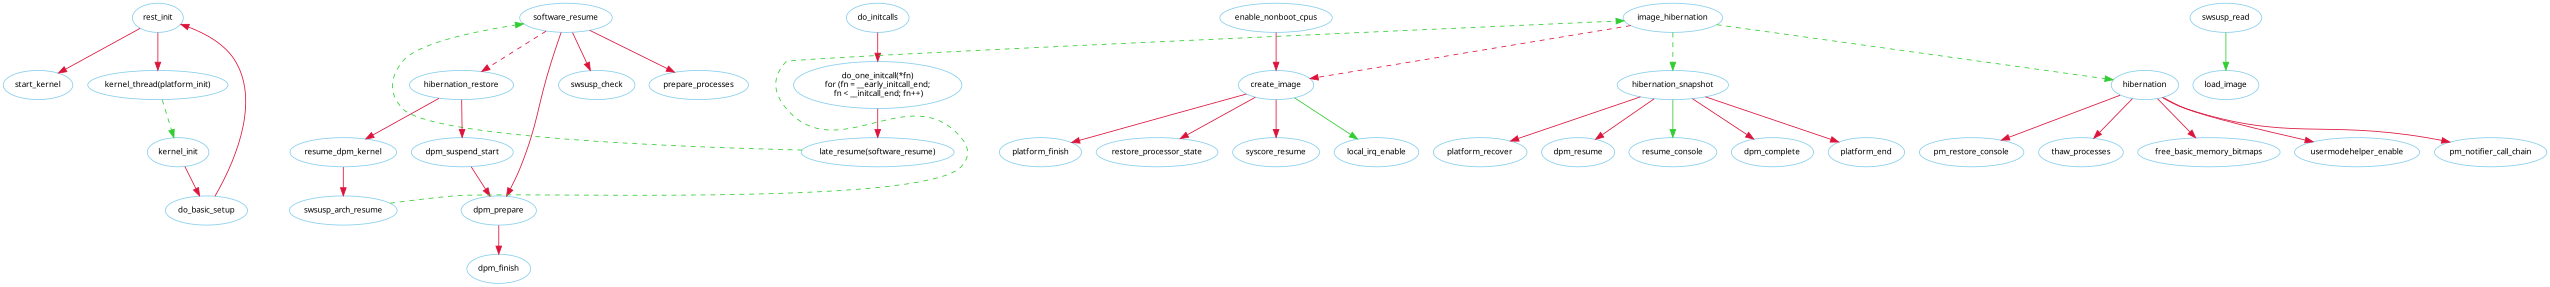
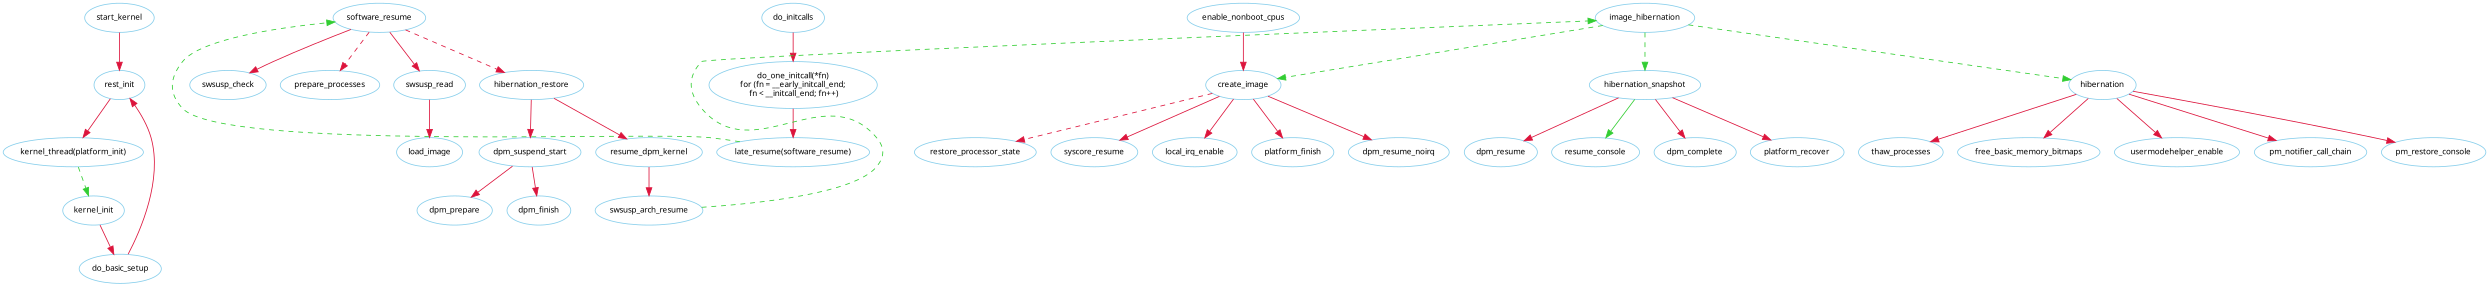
edge "swsusp_read" -> "load_image": color limegreen -> crimson
edge "rest_init" -> "start_kernel": reversed
edge "software_resume" -> "prepare_processes": style solid -> dashed
edge "image_hibernation" -> "create_image": color crimson -> limegreen
edge "software_resume" -> "dpm_prepare": now "software_resume" -> "swsusp_read"
edge "create_image" -> "restore_processor_state": style solid -> dashed
edge "create_image" -> "local_irq_enable": color limegreen -> crimson
node "dpm_resume_noirq": added
node "platform_end": removed
edge "dpm_prepare" -> "dpm_finish": now "dpm_suspend_start" -> "dpm_finish"
